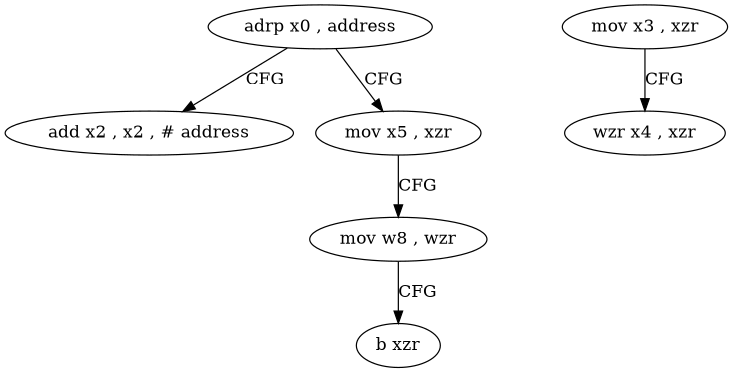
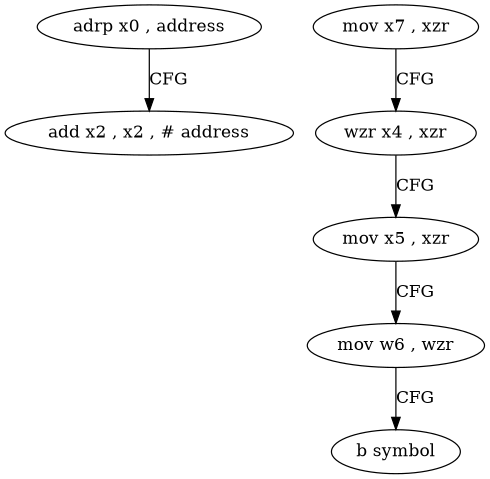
node "mov x3 , xzr": label "mov x3 , xzr" -> "mov x7 , xzr"
edge "adrp x0 , address" -> "mov x5 , xzr": now "wzr x4 , xzr" -> "mov x5 , xzr"
node "mov w8 , wzr": label "mov w8 , wzr" -> "mov w6 , wzr"
node "b xzr": label "b xzr" -> "b symbol"
